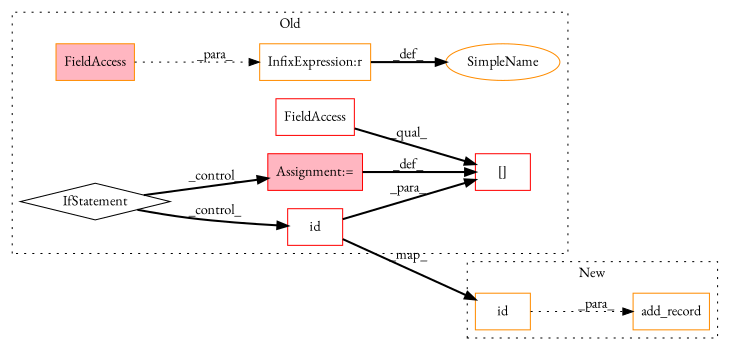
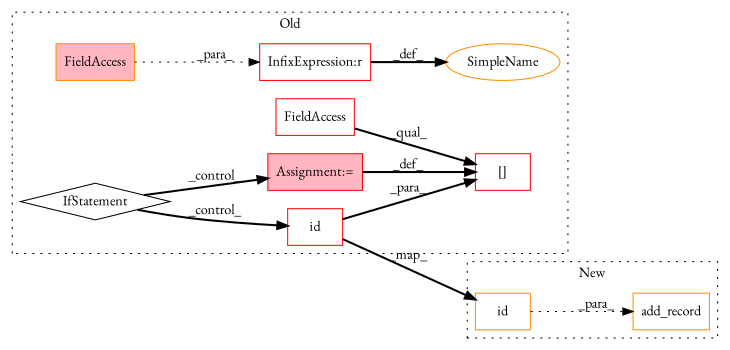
node "InfixExpression:r": color darkorange -> red
